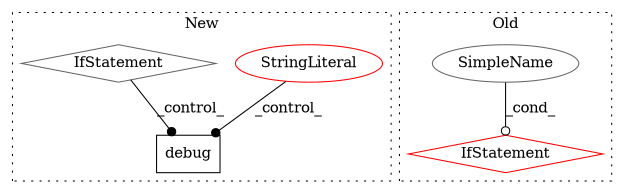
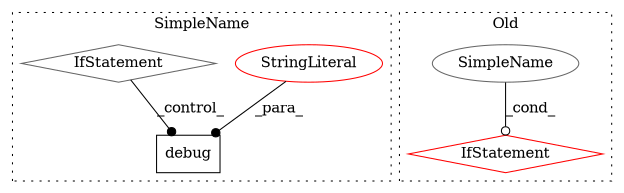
cluster "New": label "New" -> "SimpleName"
edge "StringLiteral" -> "debug": label "_control_" -> "_para_"
